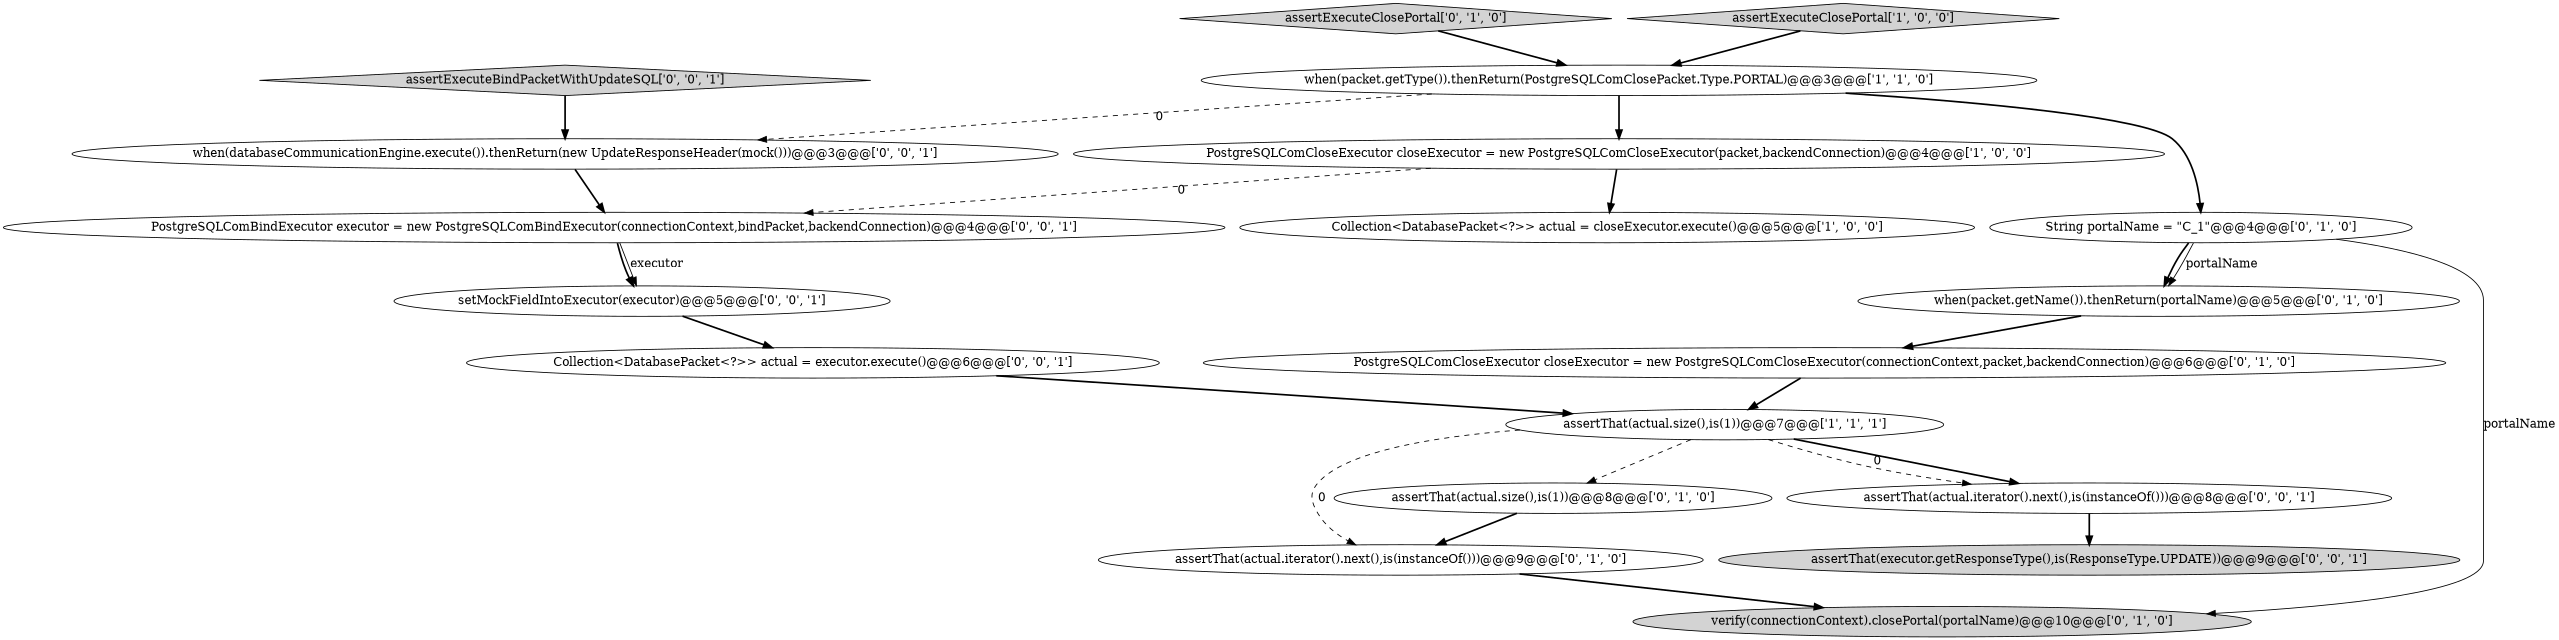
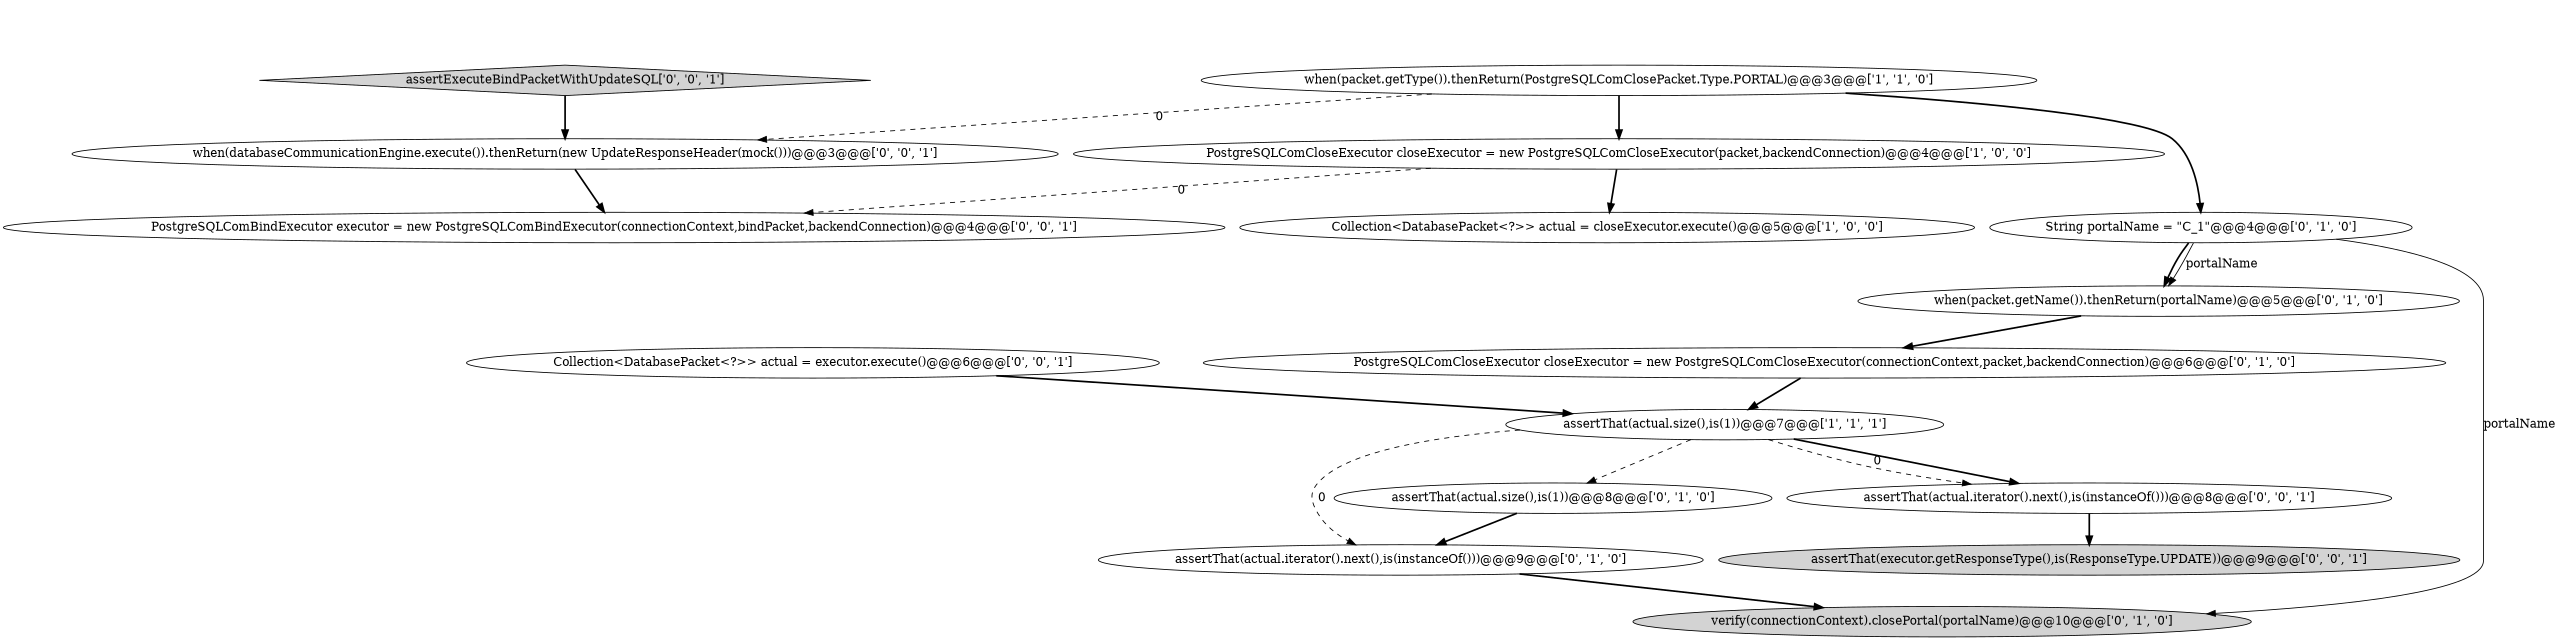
node "assertExecuteClosePortal['0', '1', '0']": removed
node "assertExecuteClosePortal['1', '0', '0']": removed
node "setMockFieldIntoExecutor(executor)@@@5@@@['0', '0', '1']": removed
